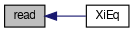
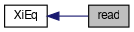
edge "XiEq" -> "read": reversed
